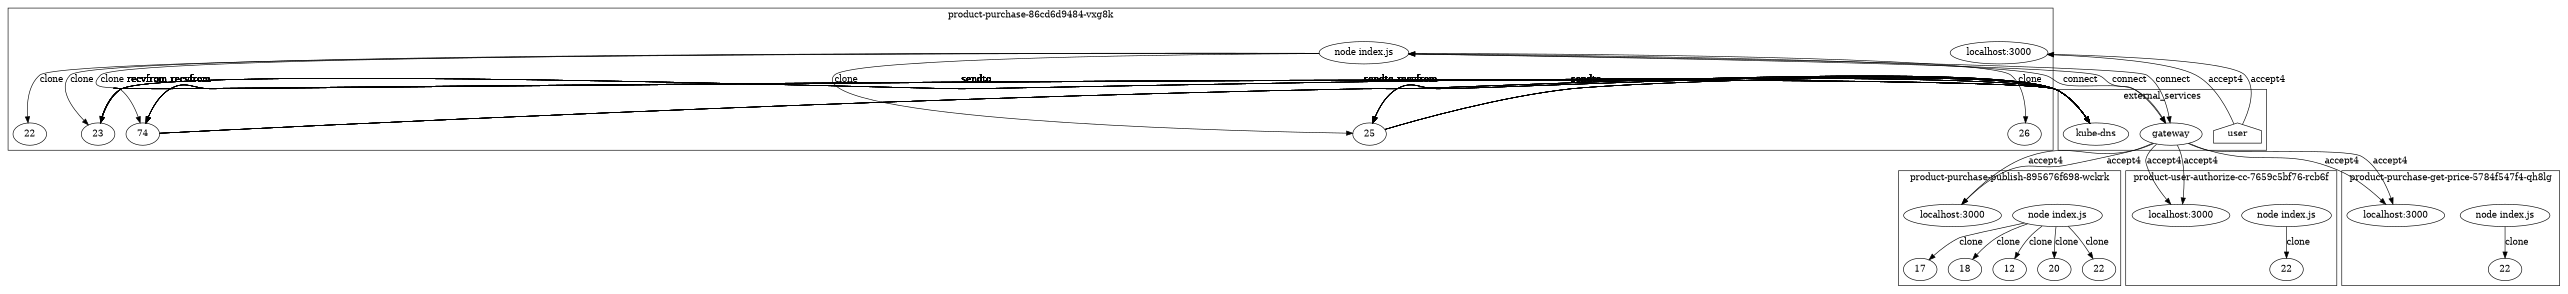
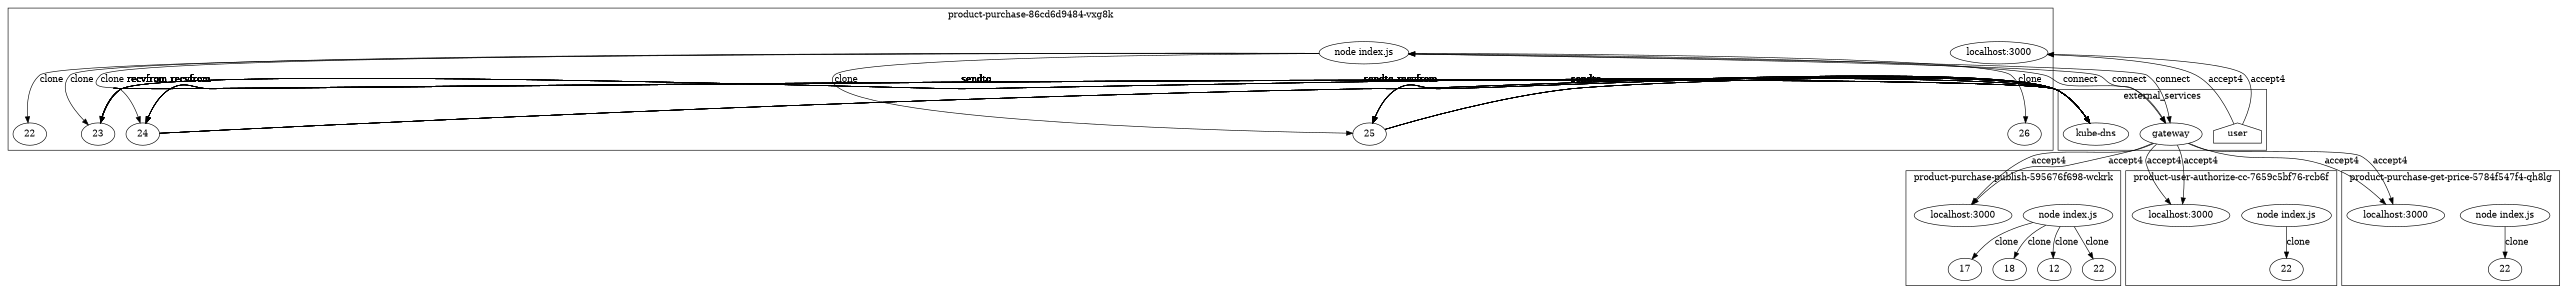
node "74": label "74" -> "24"
cluster " product-purchase-publish-895676f698-wckrk ": label " product-purchase-publish-895676f698-wckrk " -> " product-purchase-publish-595676f698-wckrk "
node "20": removed
